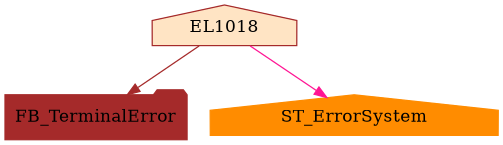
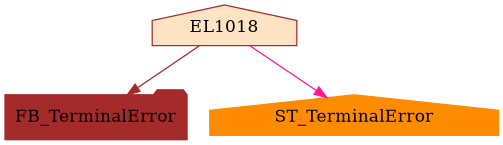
node "ST_ErrorSystem": label "ST_ErrorSystem" -> "ST_TerminalError"
